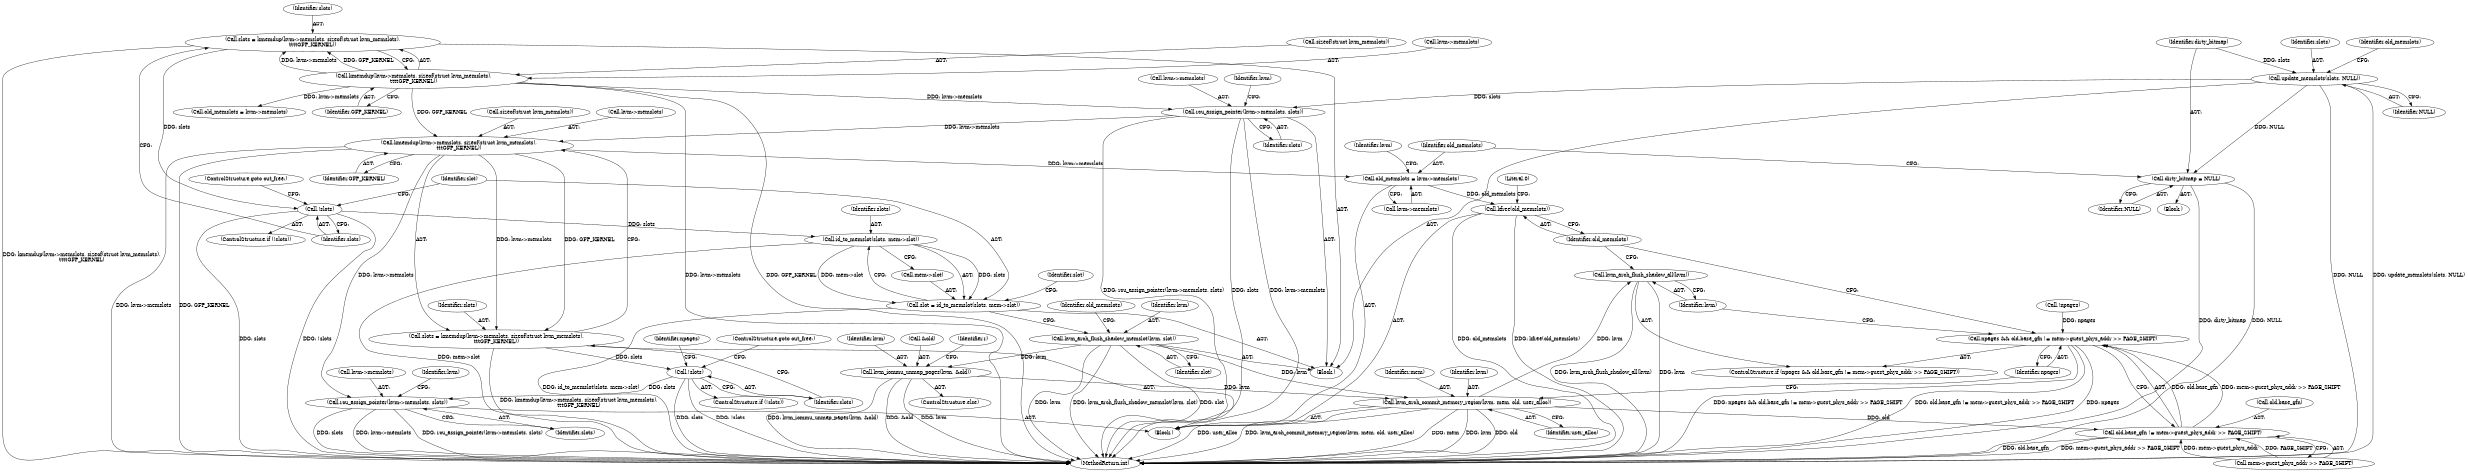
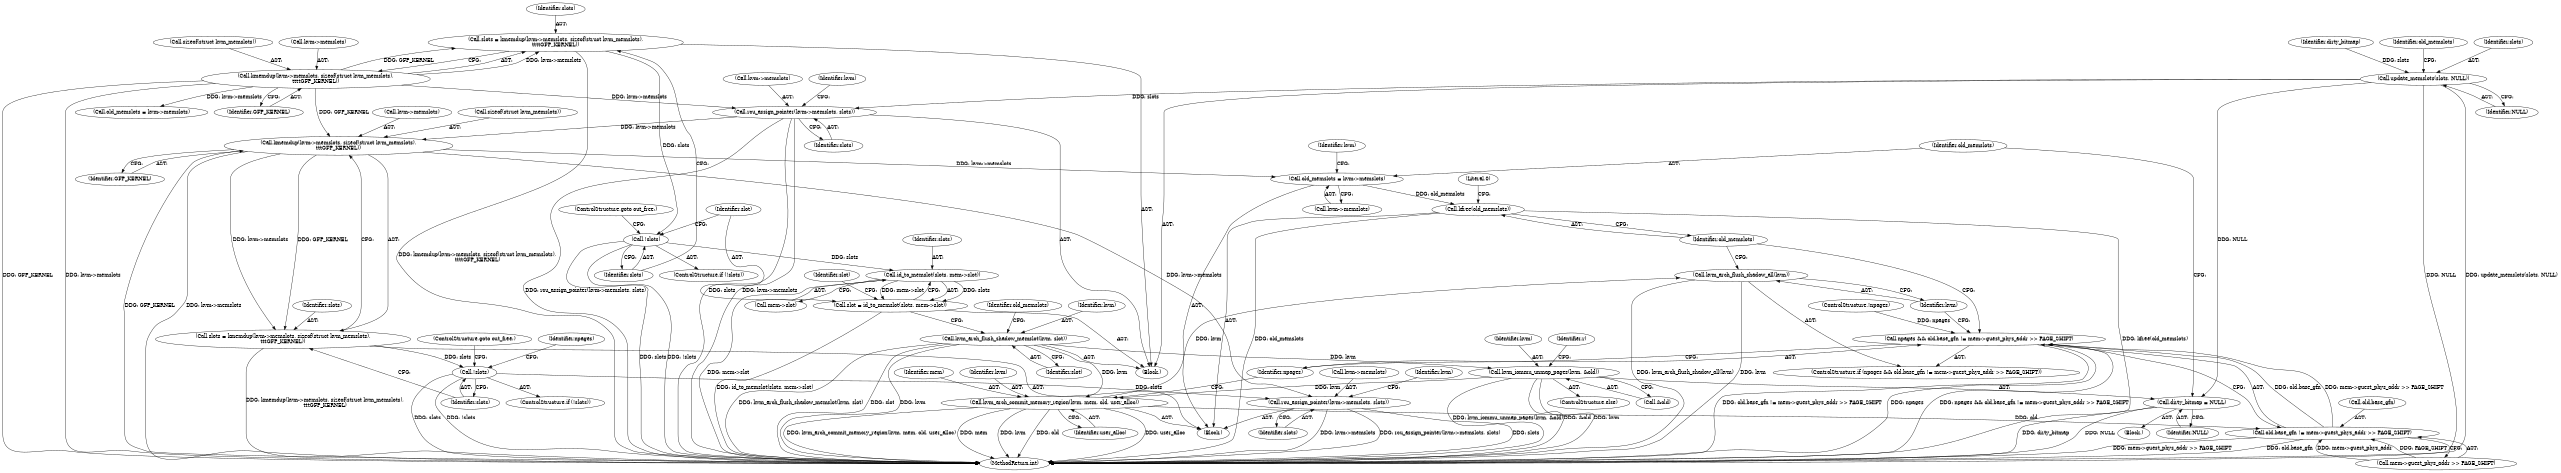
edge "(Identifier,dirty_bitmap)" -> "(Call,dirty_bitmap = NULL)": now "(Call,kvm_iommu_unmap_pages(kvm, &old))" -> "(Call,dirty_bitmap = NULL)"
edge "(Call,mem->slot)" -> "(Call,slot = id_to_memslot(slots, mem->slot))": now "(Call,mem->slot)" -> "(Call,id_to_memslot(slots, mem->slot))"
node "(Call,!npages)": label "(Call,!npages)" -> "(ControlStructure,!npages)"
edge "(Call,kvm_iommu_unmap_pages(kvm, &old))" -> "(Call,&old)": added, label "CFG:"
